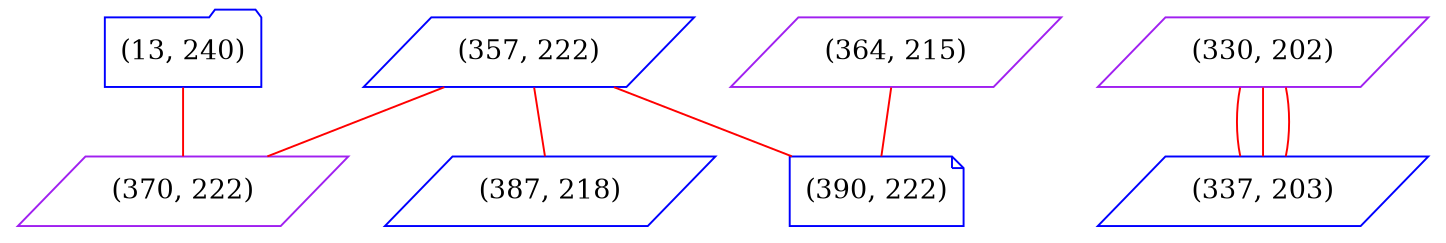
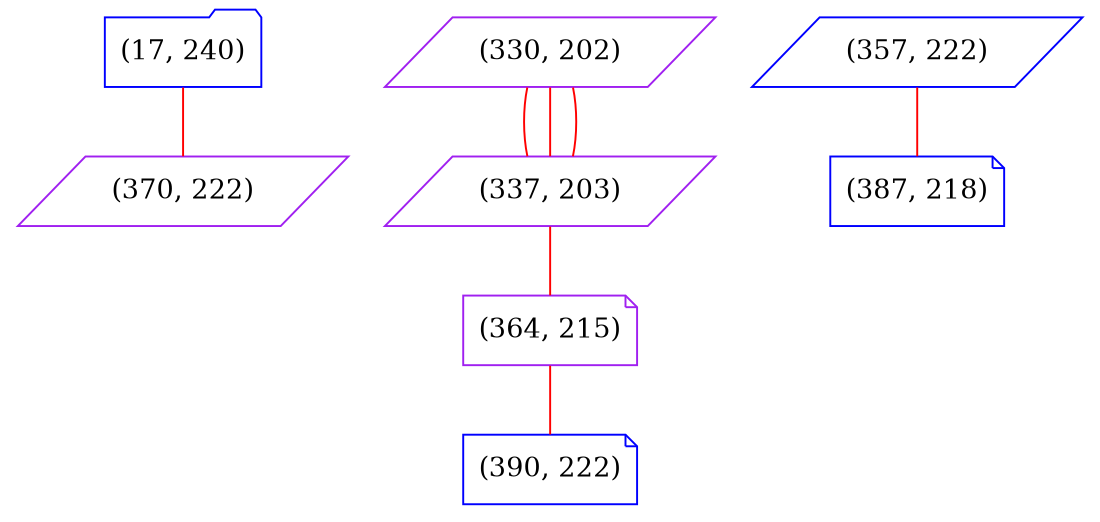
node "(13, 240)": label "(13, 240)" -> "(17, 240)"
node "(364, 215)": shape parallelogram -> note
edge "(357, 222)" -- "(370, 222)": removed
edge "(357, 222)" -- "(390, 222)": removed
node "(387, 218)": shape parallelogram -> note
node "(337, 203)": color blue -> purple
edge "(337, 203)" -- "(364, 215)": added
